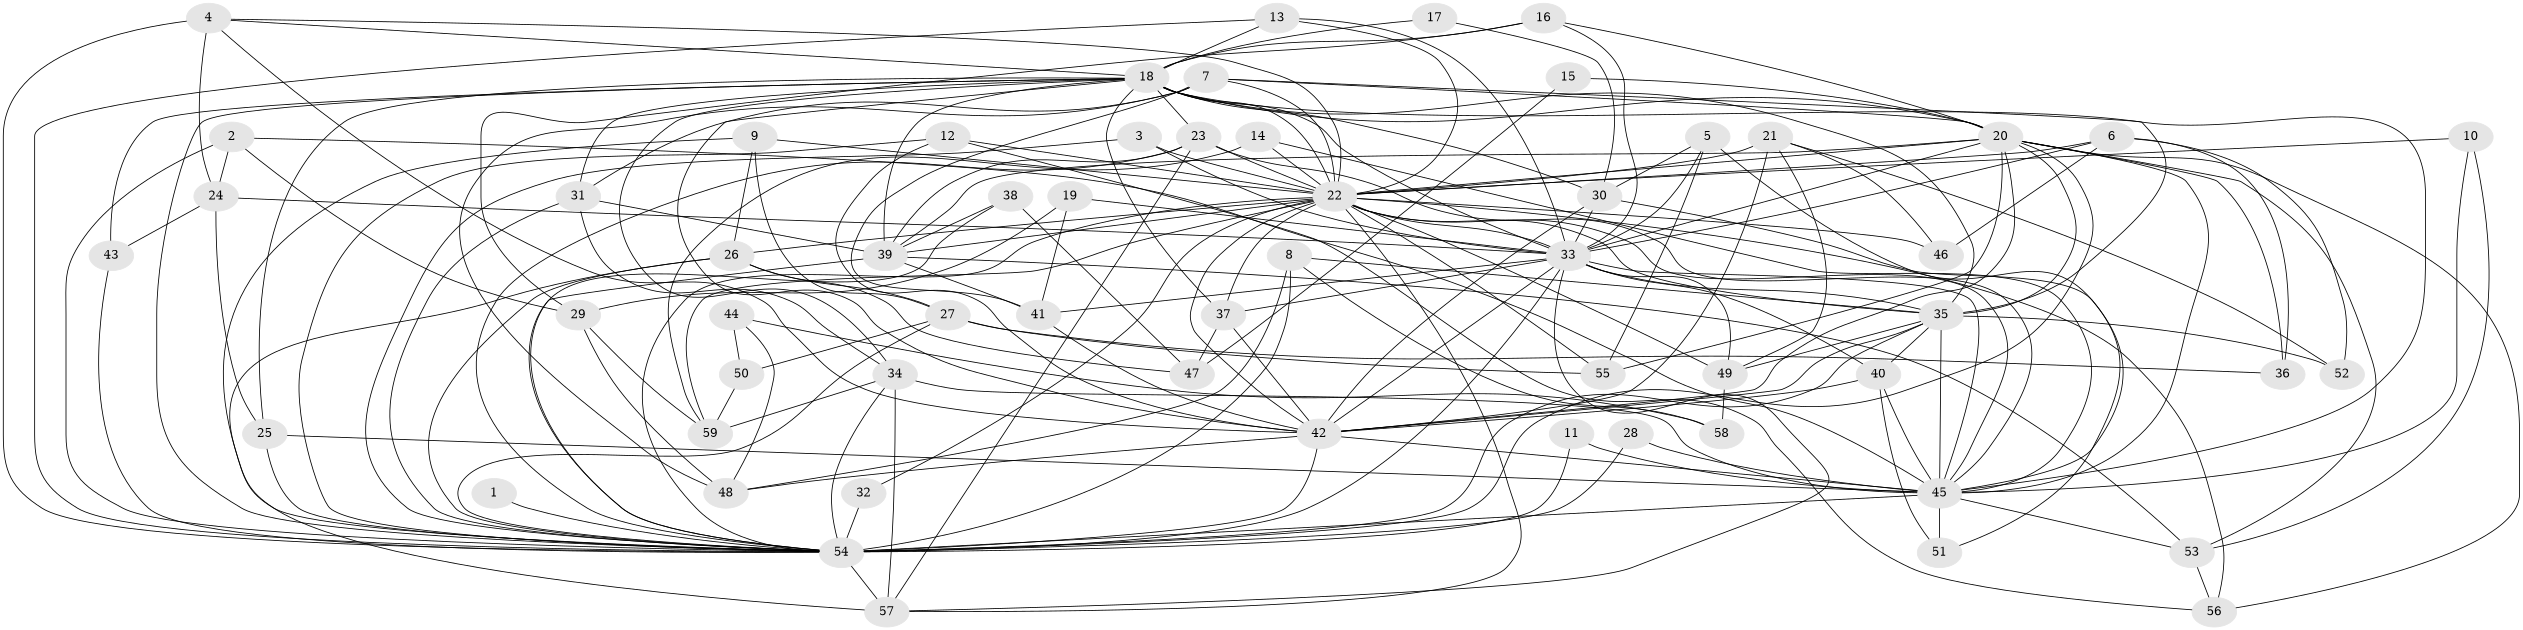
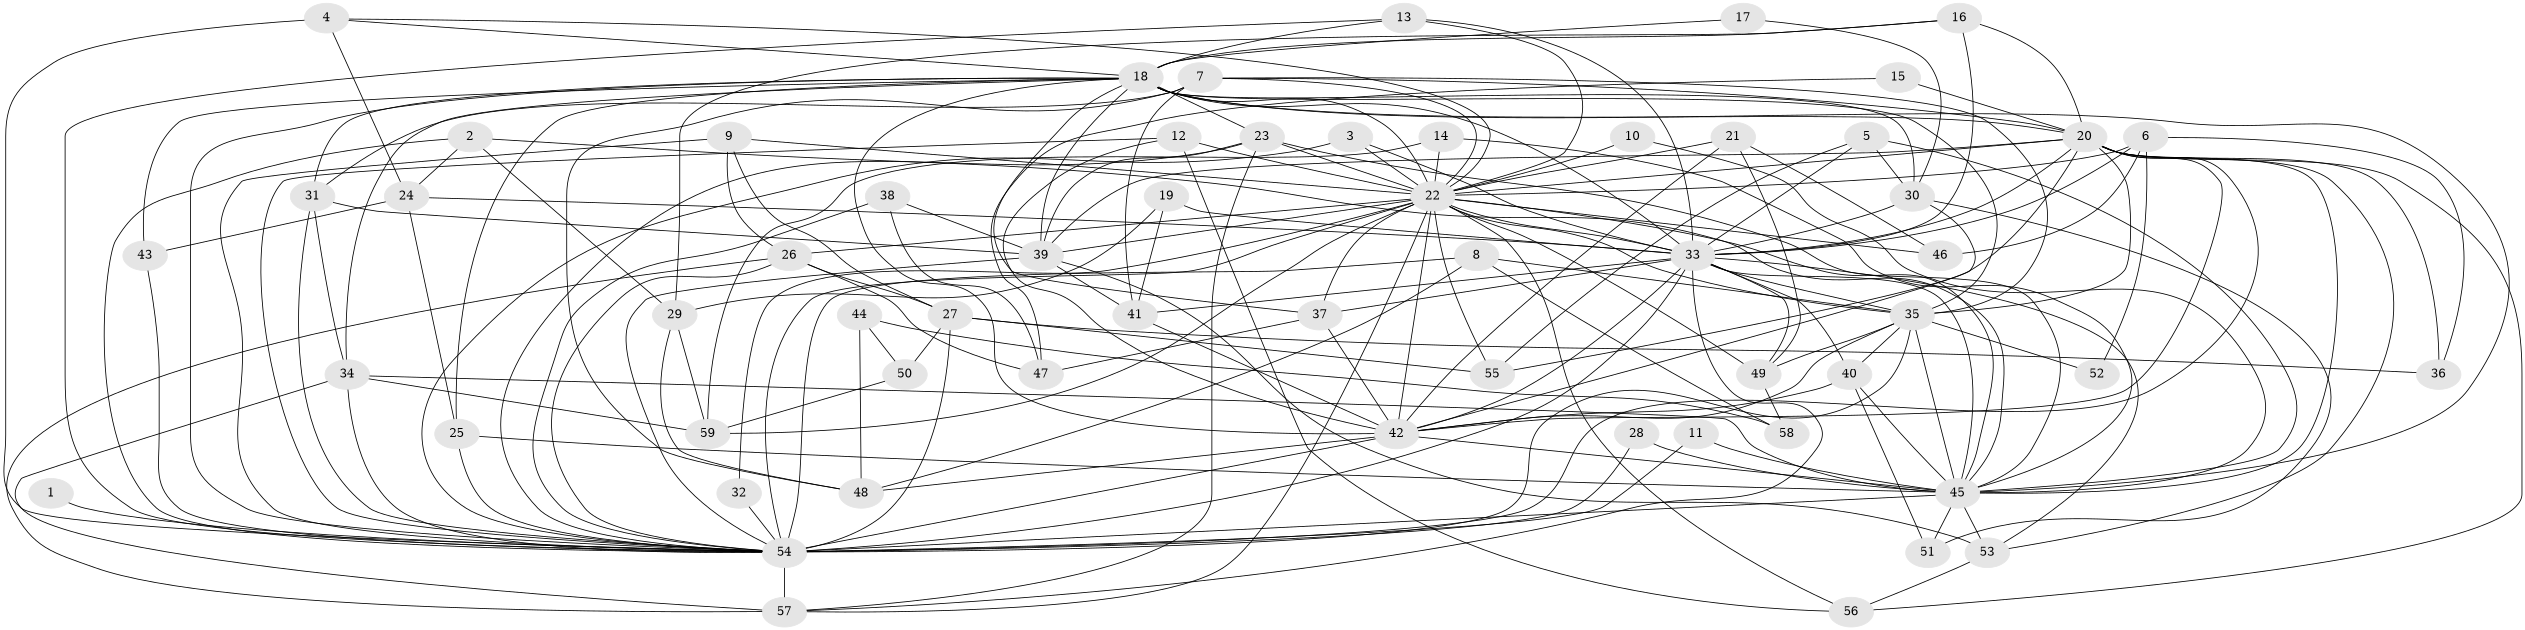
edge "21" -- "52": removed
edge "4" -- "42": removed
edge "10" -- "53": now "33" -- "53"
